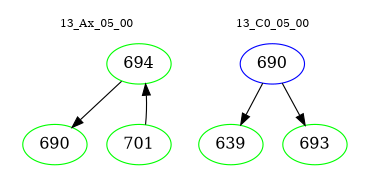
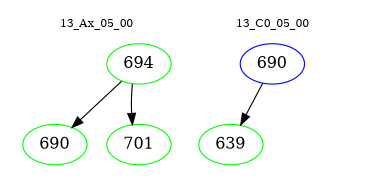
edge "701" -> "694": reversed
node "693": removed
